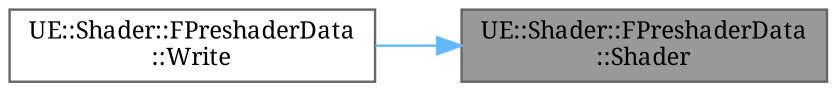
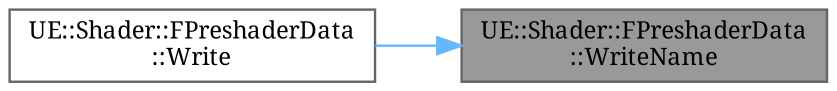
node "UE::Shader::FPreshaderData ::Shader": label "UE::Shader::FPreshaderData ::Shader" -> "UE::Shader::FPreshaderData ::WriteName"
